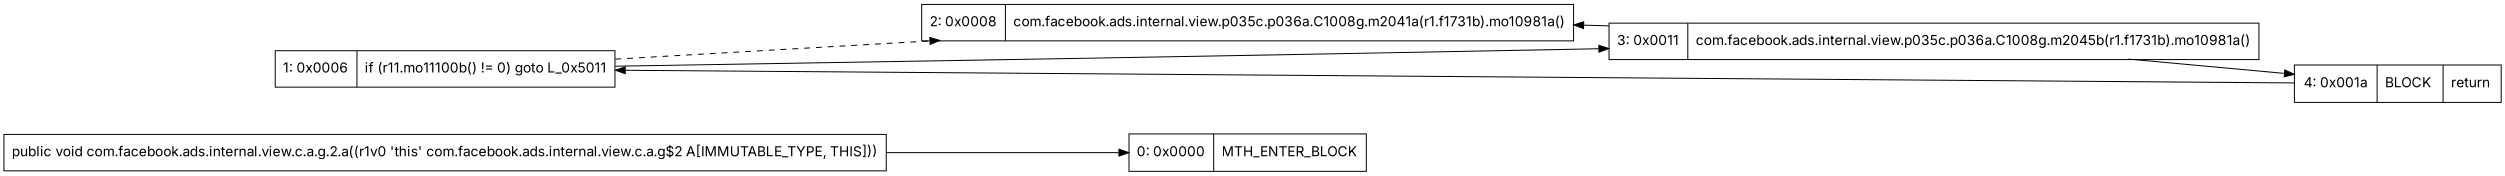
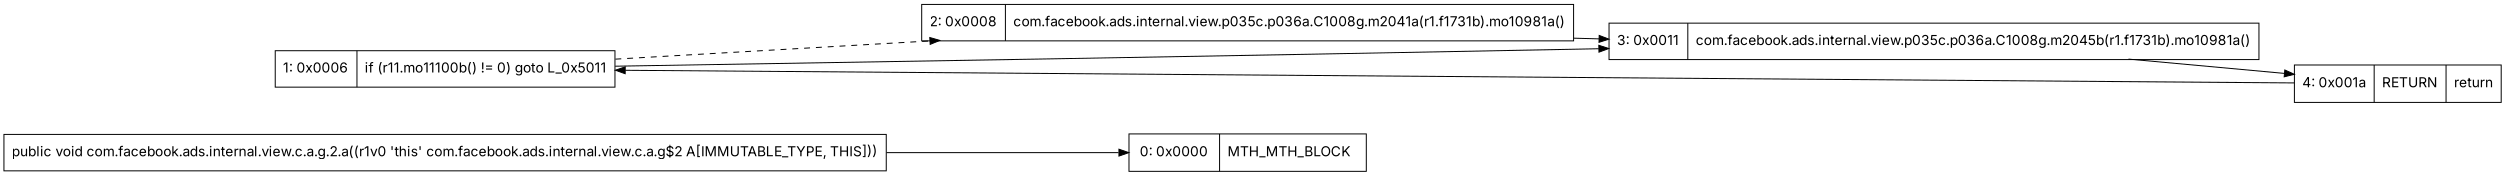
edge "3: 0x0011" -> "2: 0x0008": reversed
node "4: 0x001a": text "BLOCK" -> "RETURN"
node "0: 0x0000": text "MTH_ENTER_BLOCK" -> "MTH_MTH_BLOCK"
